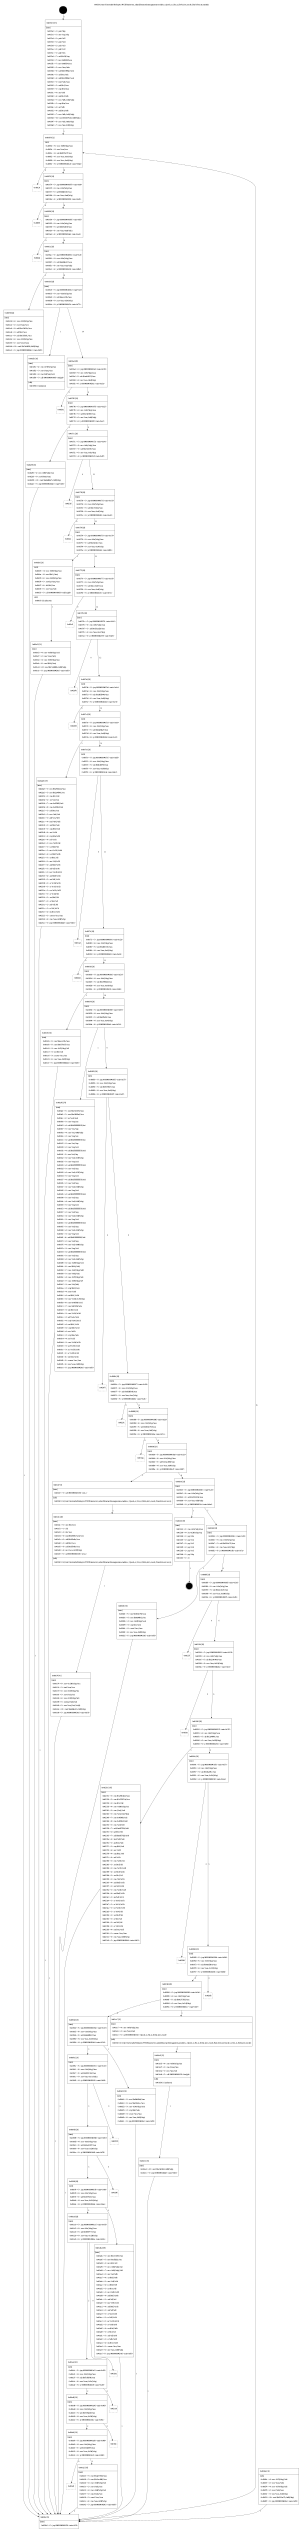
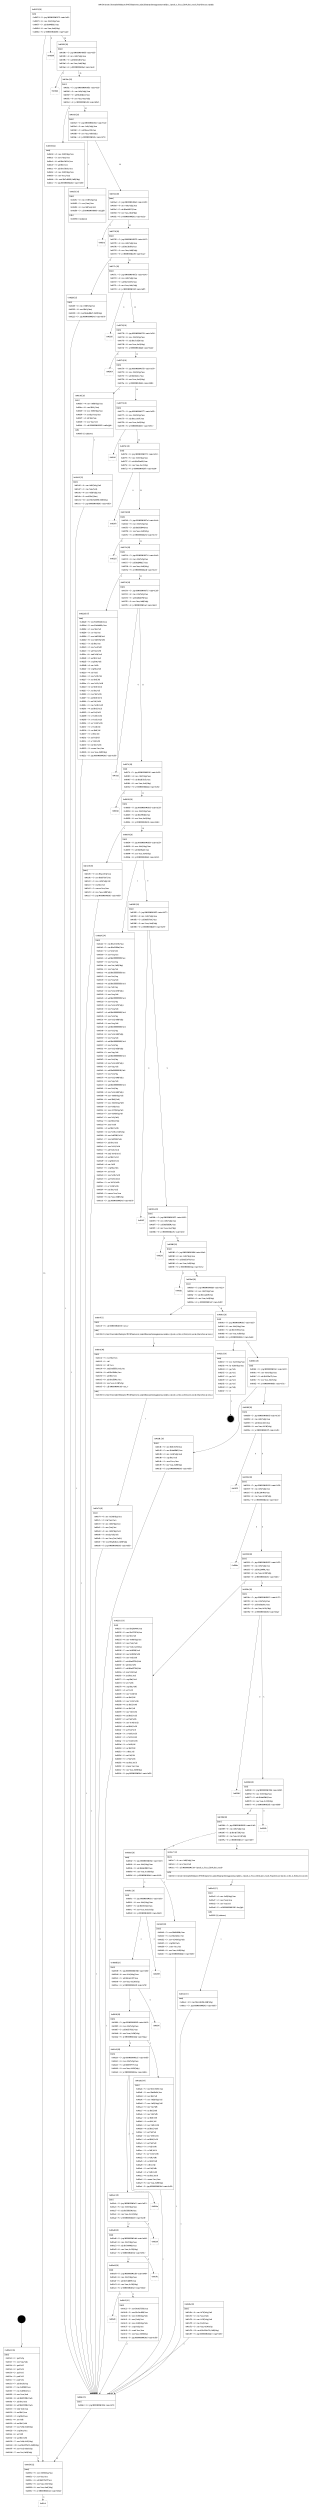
edge "0x401654 [32]" -> "0x401674 [28]": reversed
